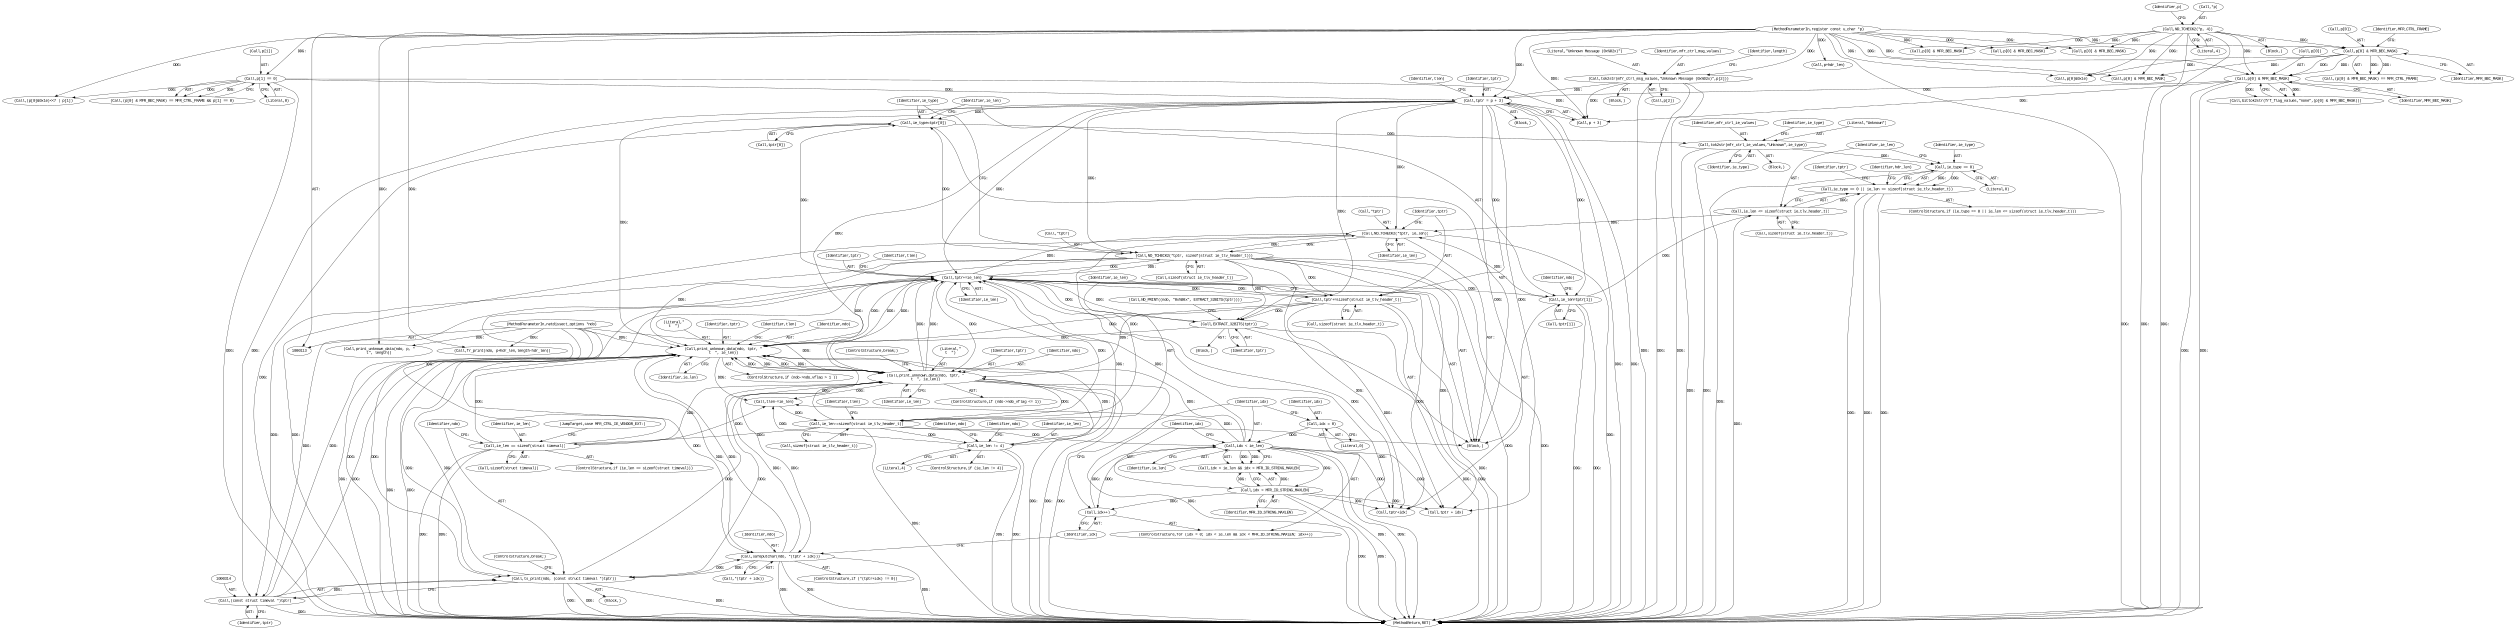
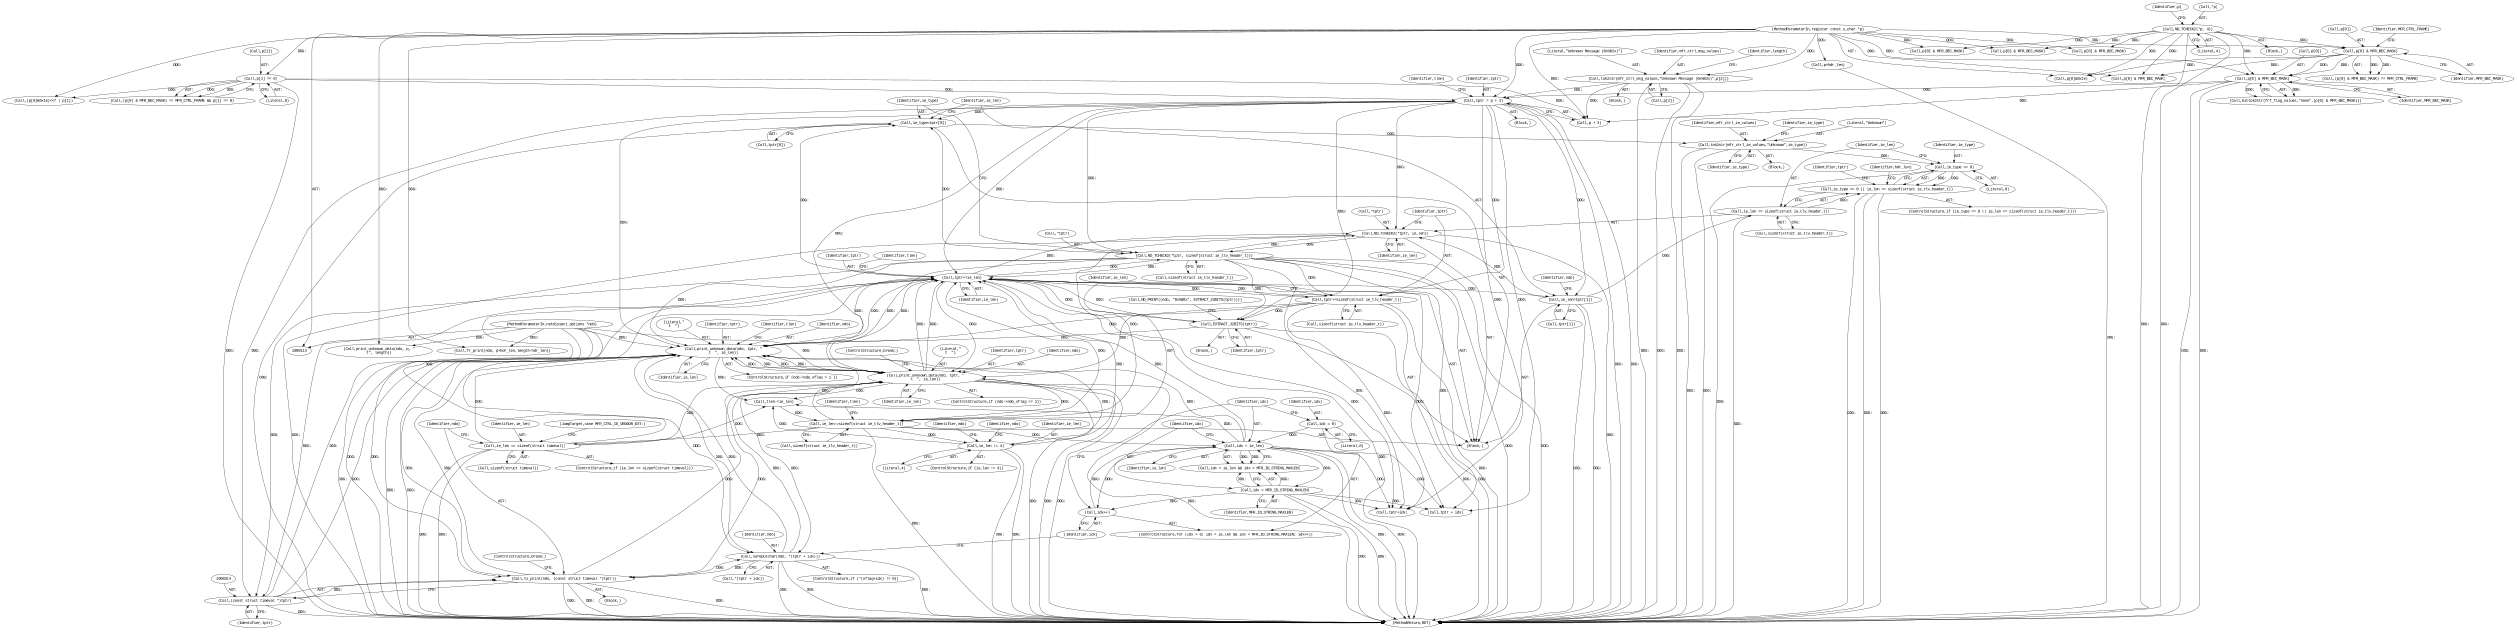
edge "(MethodParameterIn,register const u_char *p)" -> "(Call,p[0]&0x1e)": label "DDG: " -> "AST: "
edge "(Call,ie_len <= sizeof(struct ie_tlv_header_t))" -> "(Call,ND_TCHECK2(*tptr, ie_len))": label "DDG: " -> "AST: "
node "(ControlStructure,if (*(tptr+idx) != 0))": label "(ControlStructure,if (*(tptr+idx) != 0))" -> "(ControlStructure,if (*(vflag+idx) != 0))"
edge "(MethodParameterIn,register const u_char *p)" -> "(MethodReturn,RET)": now "(Call,p+hdr_len)" -> "(MethodReturn,RET)"
